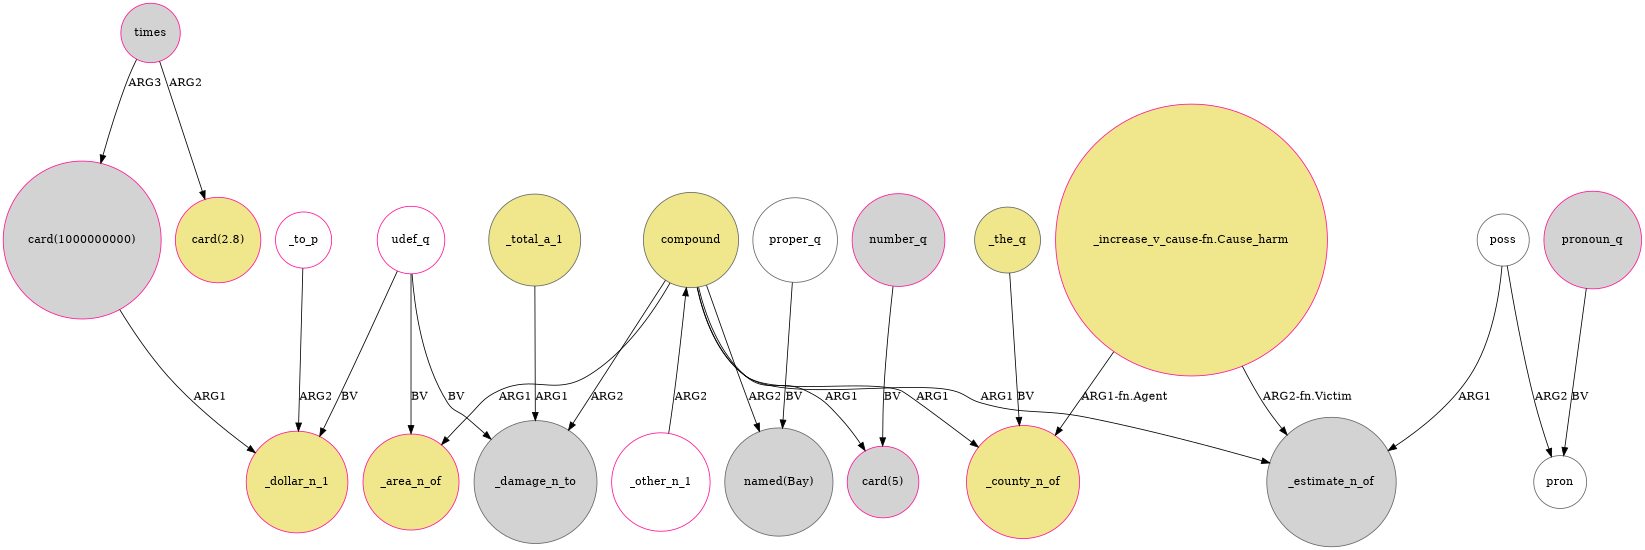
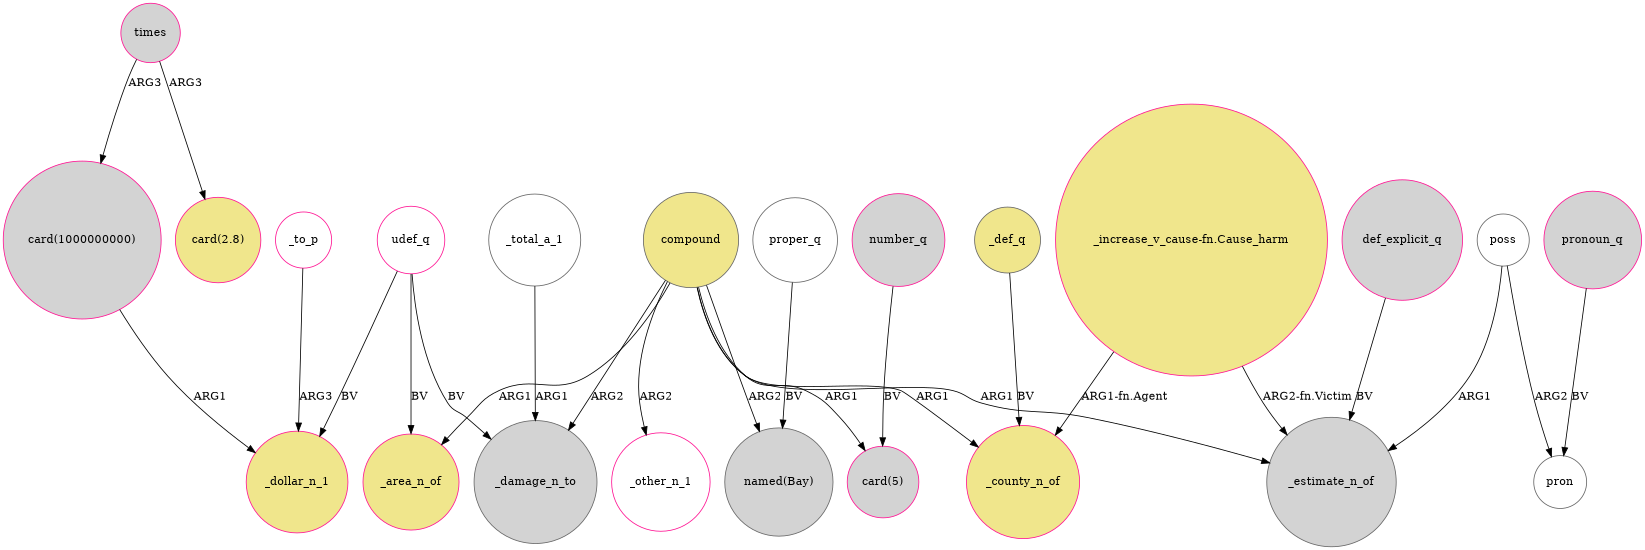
edge "times" -> "card(2.8)": label "ARG2" -> "ARG3"
node "_total_a_1": fillcolor khaki -> white
node "_the_q": label "_the_q" -> "_def_q"
node "def_explicit_q": added
edge "_other_n_1" -> "compound": reversed
edge "_to_p" -> "_dollar_n_1": label "ARG2" -> "ARG3"
